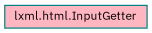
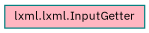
node "lxml.html.InputGetter": label "lxml.html.InputGetter" -> "lxml.lxml.InputGetter"
